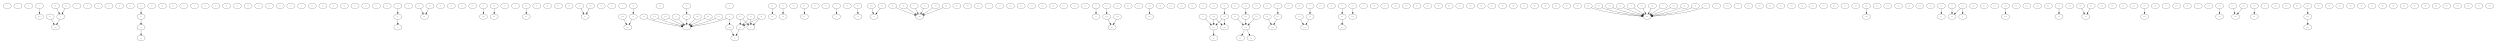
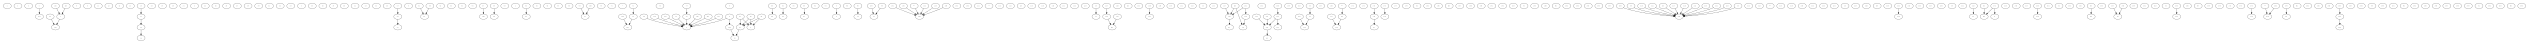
edge "149" -> "146": now "151" -> "146"
edge "153" -> "155": now "156" -> "155"
